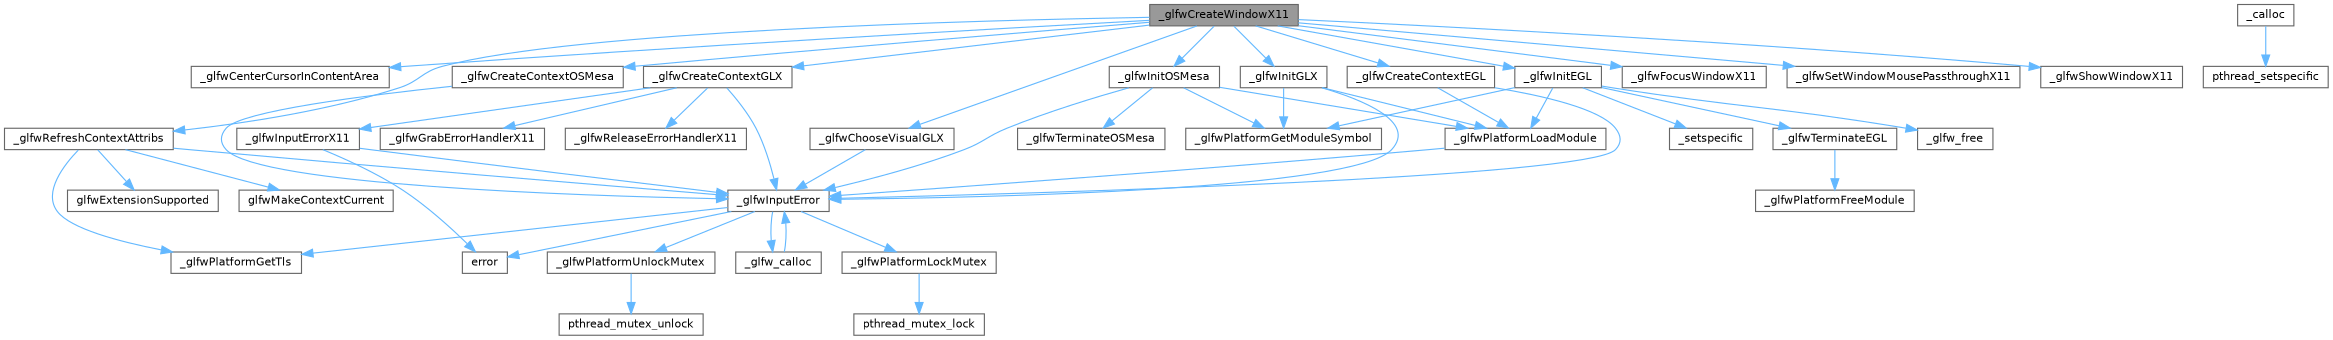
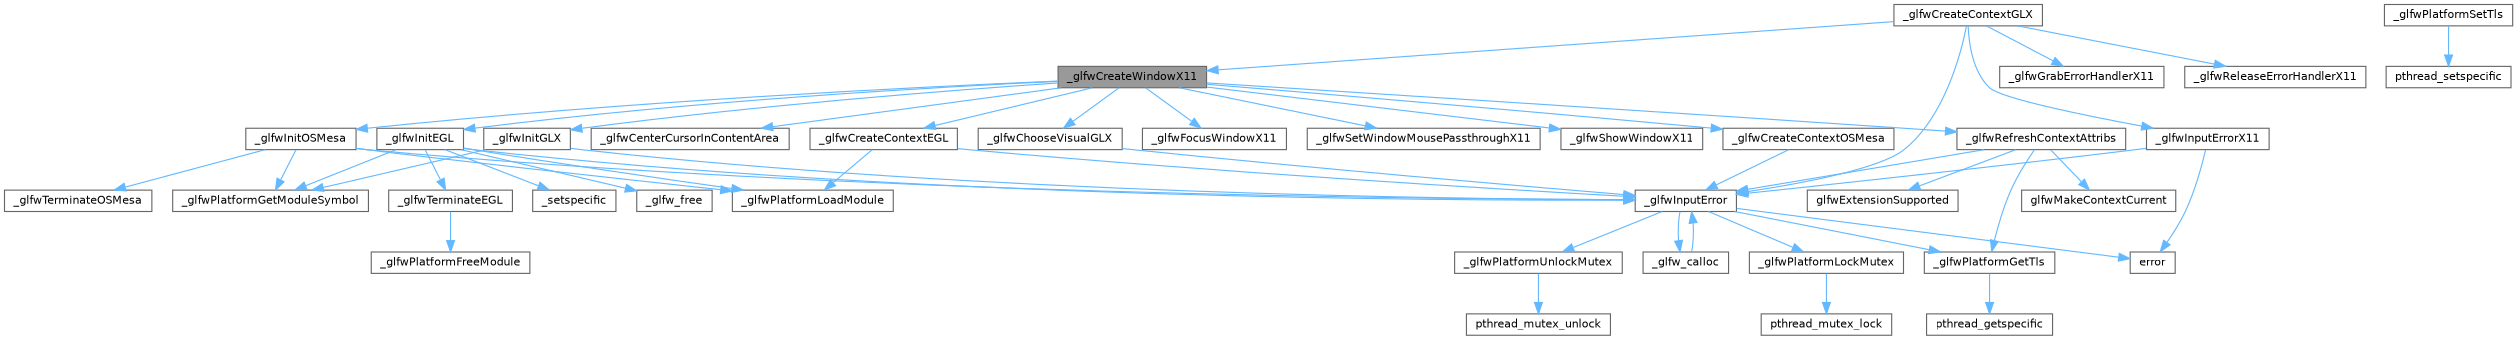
node "_calloc": label "_calloc" -> "_glfwPlatformSetTls"
edge "_glfwCreateWindowX11" -> "_glfwCreateContextGLX": reversed
edge "_glfwInitGLX" -> "_glfwPlatformLoadModule": removed
edge "_glfwPlatformLoadModule" -> "_glfwInputError": now "_glfwInitEGL" -> "_glfwInputError"
node "pthread_getspecific": added
